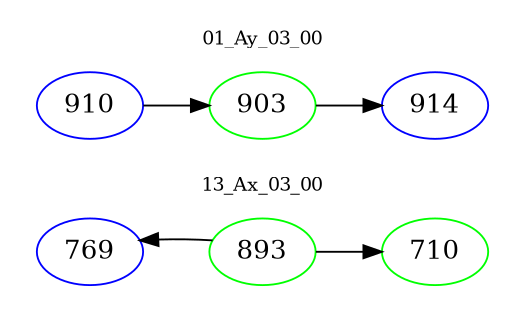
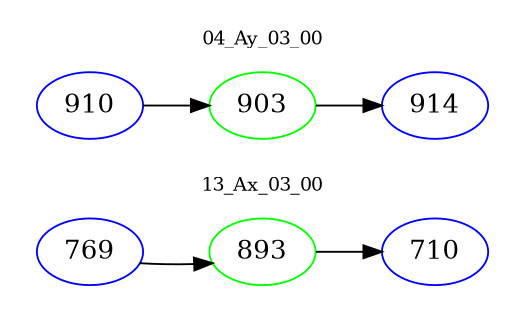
cluster "01_Ay_03_00": label "01_Ay_03_00" -> "04_Ay_03_00"
edge "893" -> "769": reversed
node "710": color green -> blue
